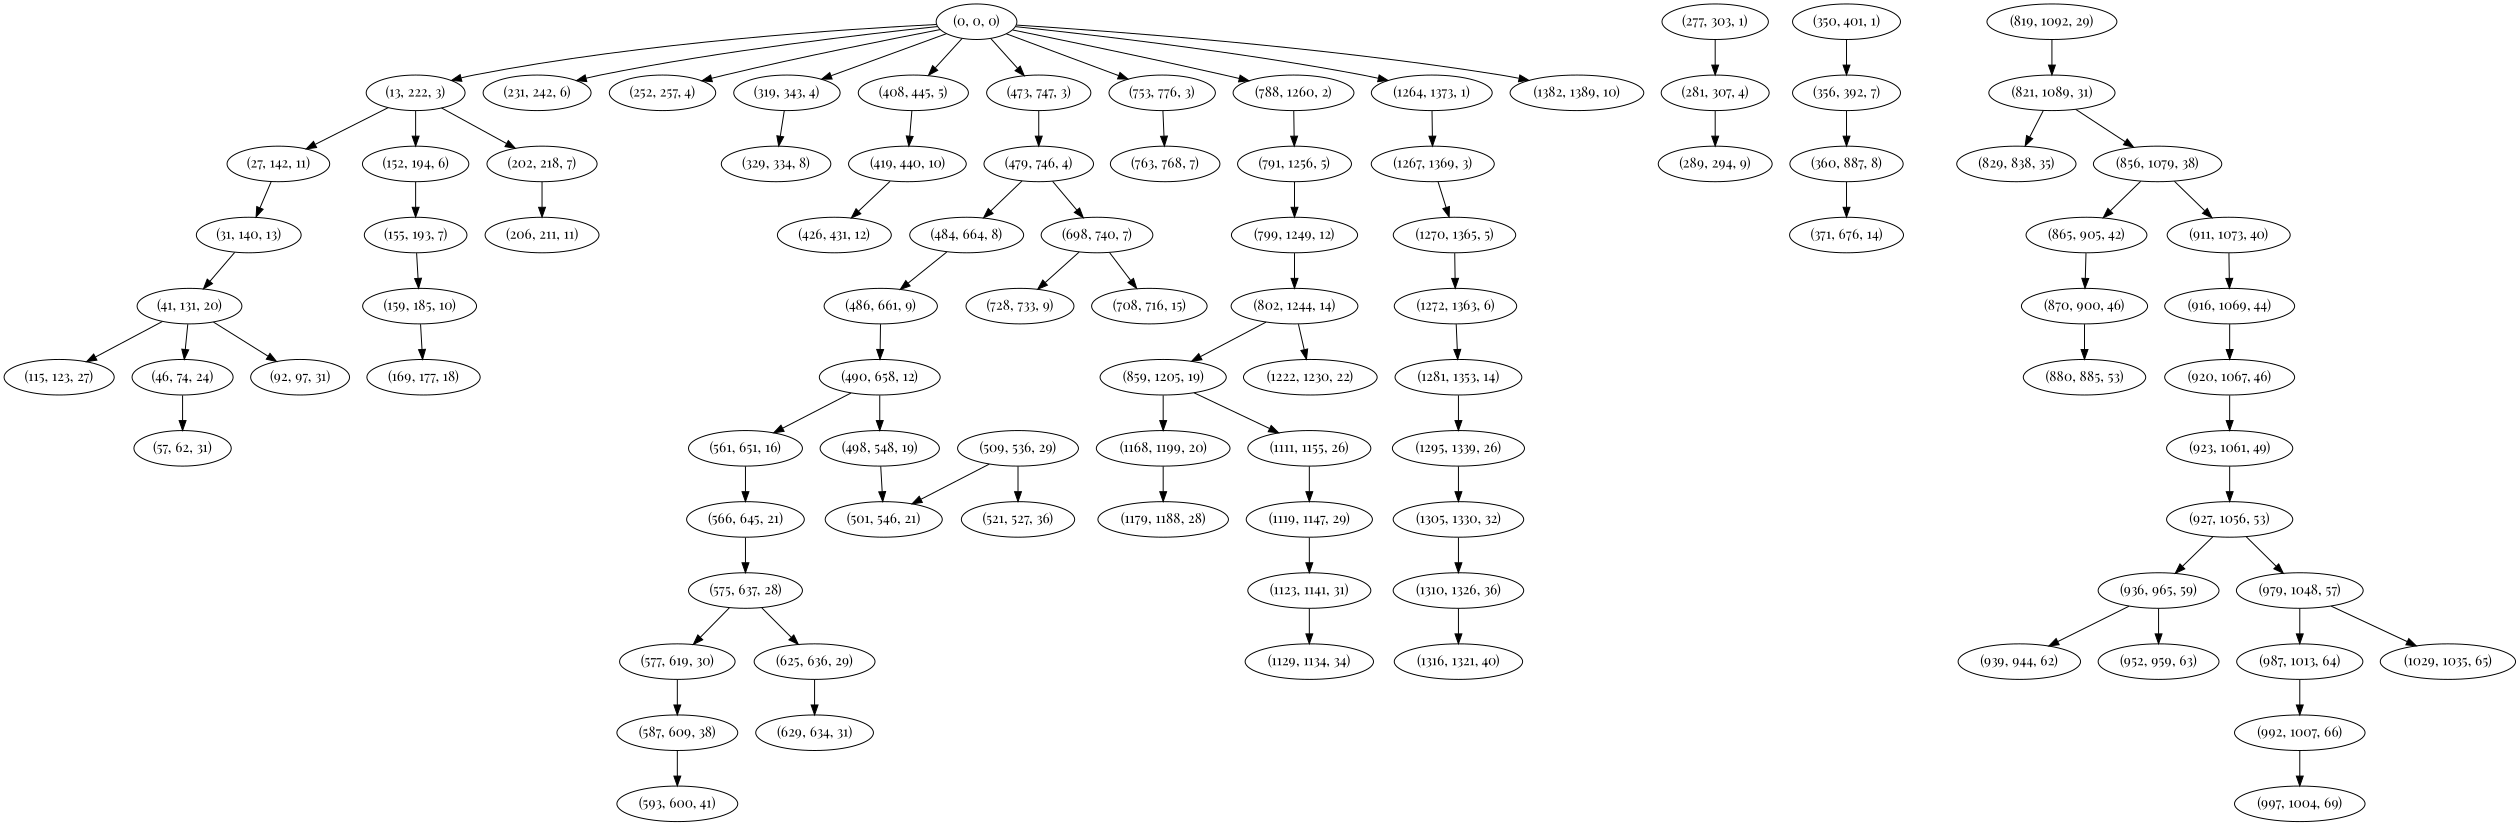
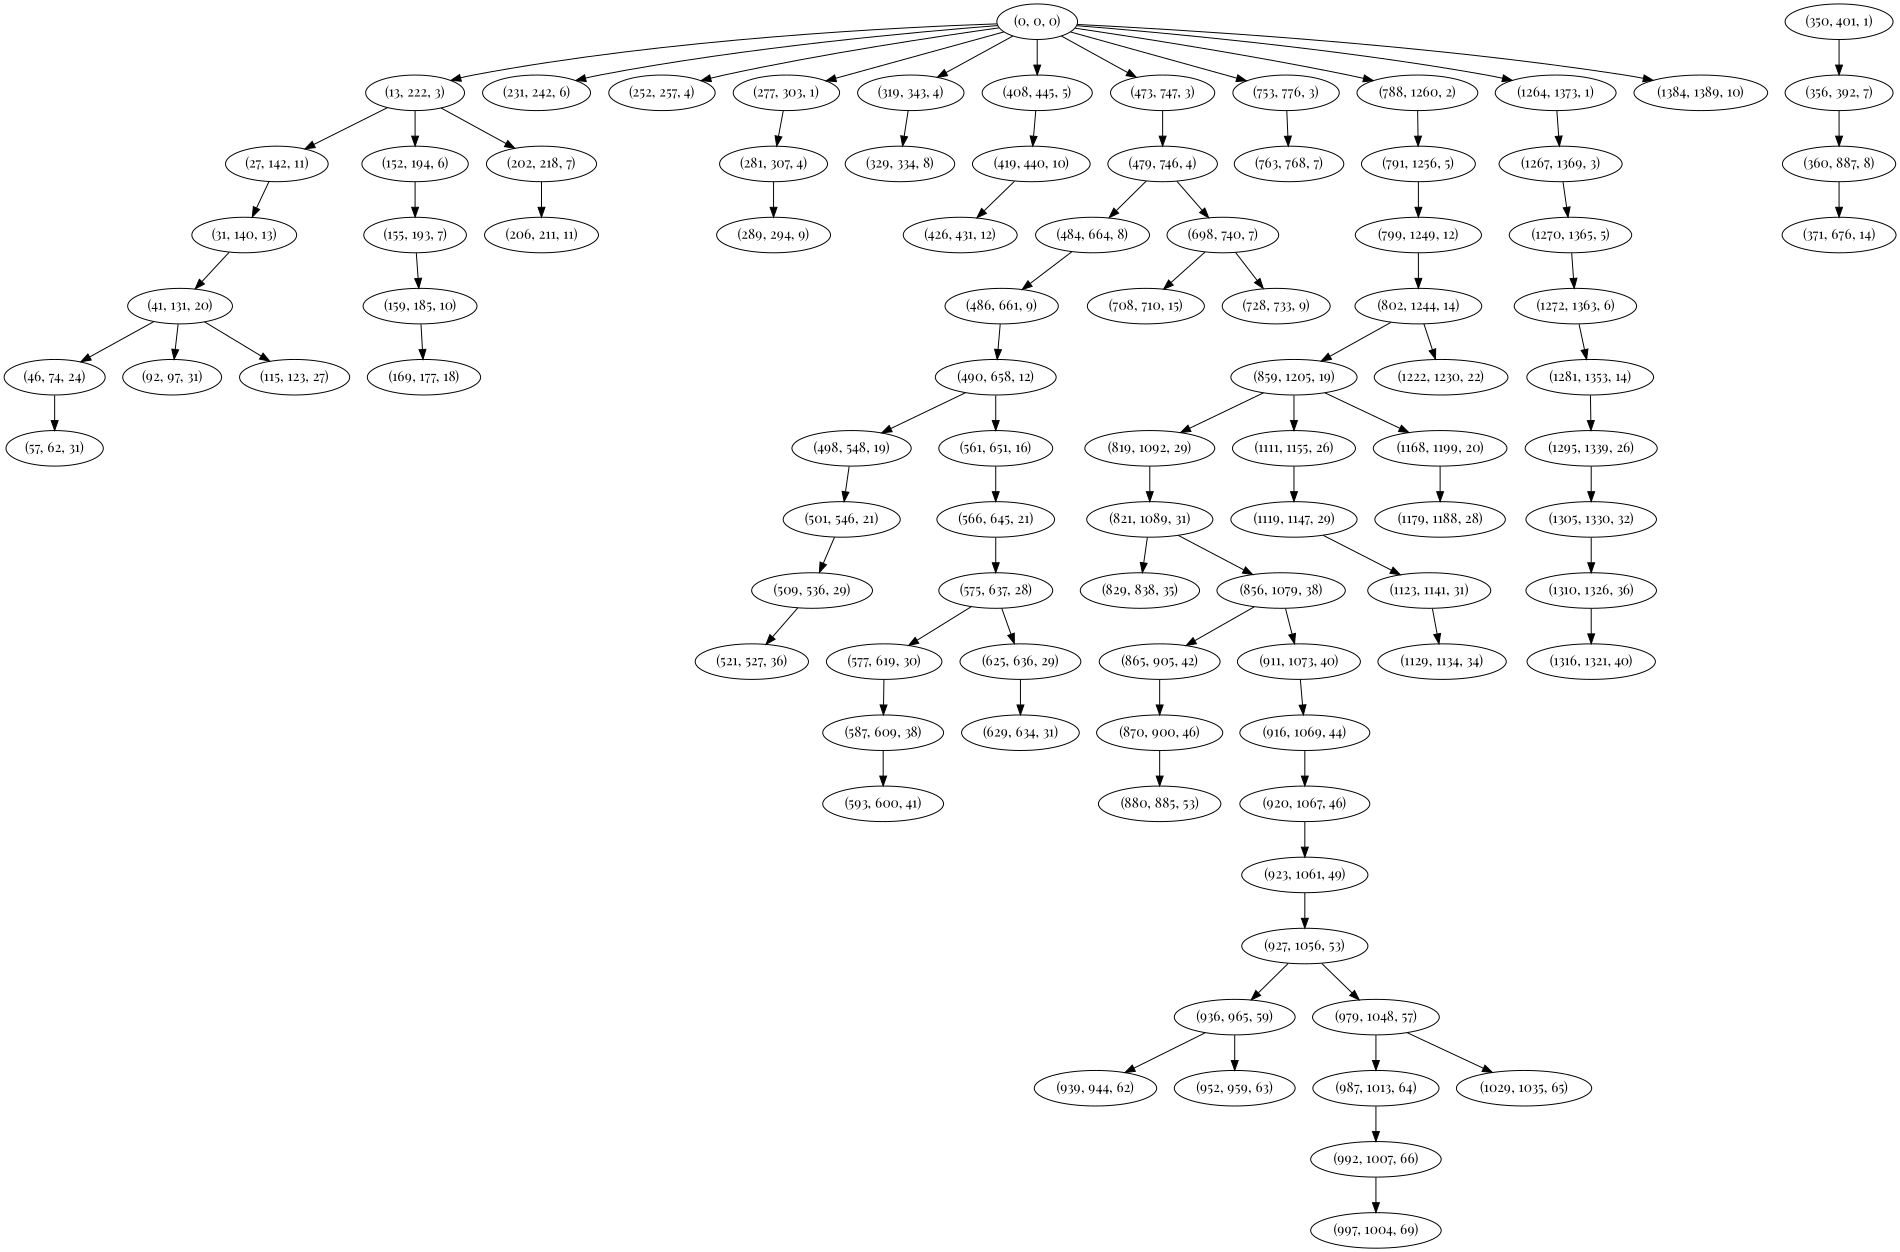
edge "(0, 0, 0)" -> "(277, 303, 1)": added
node "(1382, 1389, 10)": label "(1382, 1389, 10)" -> "(1384, 1389, 10)"
node "(708, 716, 15)": label "(708, 716, 15)" -> "(708, 710, 15)"
edge "(859, 1205, 19)" -> "(819, 1092, 29)": added
edge "(509, 536, 29)" -> "(501, 546, 21)": reversed
